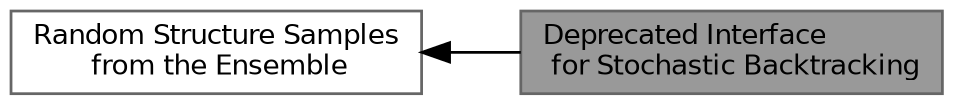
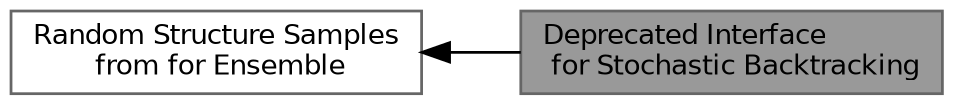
node "Random Structure Samples from the Ensemble": label "Random Structure Samples from the Ensemble" -> "Random Structure Samples from for Ensemble"
